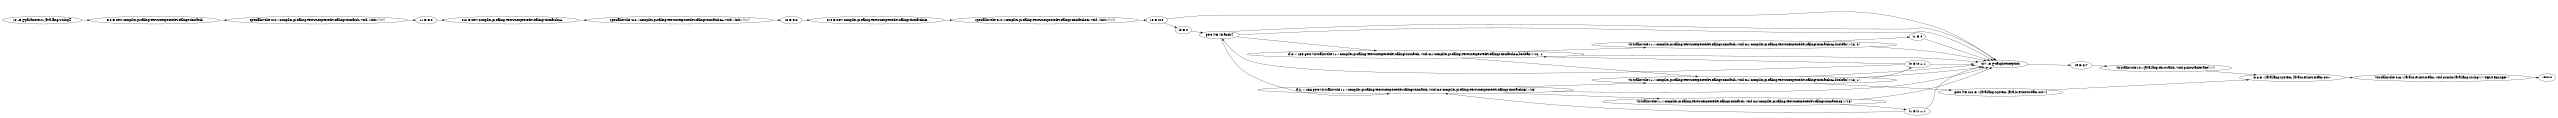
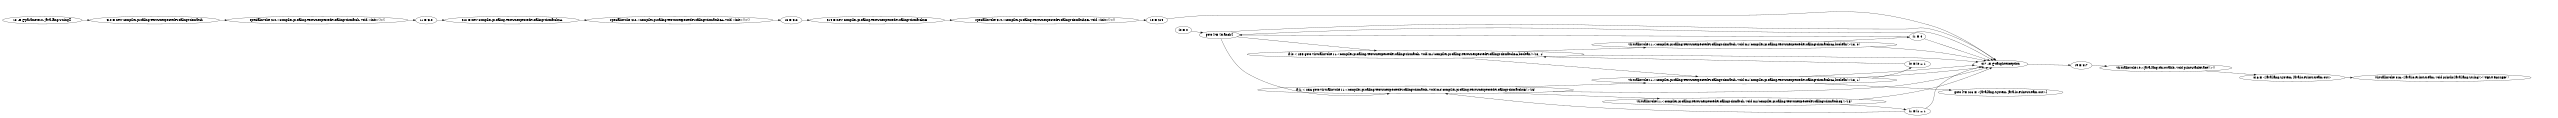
edge "r5 = $r4" -> "i0 = 0": removed
edge "i0 = i0 + 1" -> "$r7 := @caughtexception": removed
edge "i0 = i0 + 1" -> "goto [?= (branch)]": now "i1 = 4" -> "goto [?= (branch)]"
node "return": removed
edge "goto [?= $r6 = <java.lang.System: java.io.PrintStream out>]" -> "$r6 = <java.lang.System: java.io.PrintStream out>": removed
